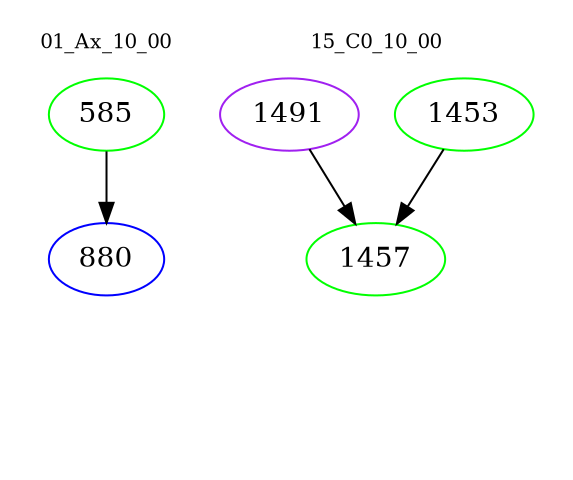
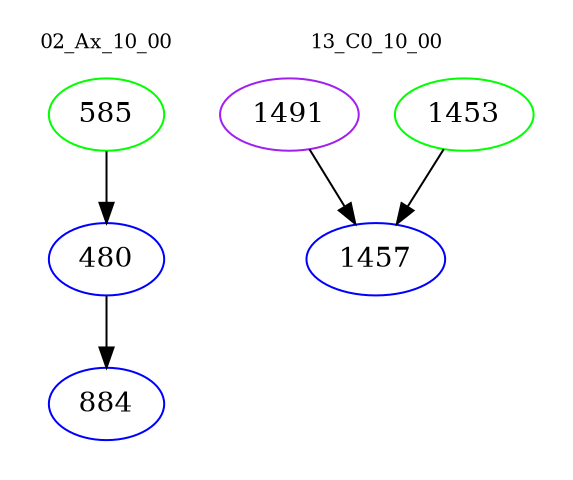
cluster "01_Ax_10_00": label "01_Ax_10_00" -> "02_Ax_10_00"
cluster "15_C0_10_00": label "15_C0_10_00" -> "13_C0_10_00"
node "880": label "880" -> "480"
node "1457": color green -> blue
node "884": added
